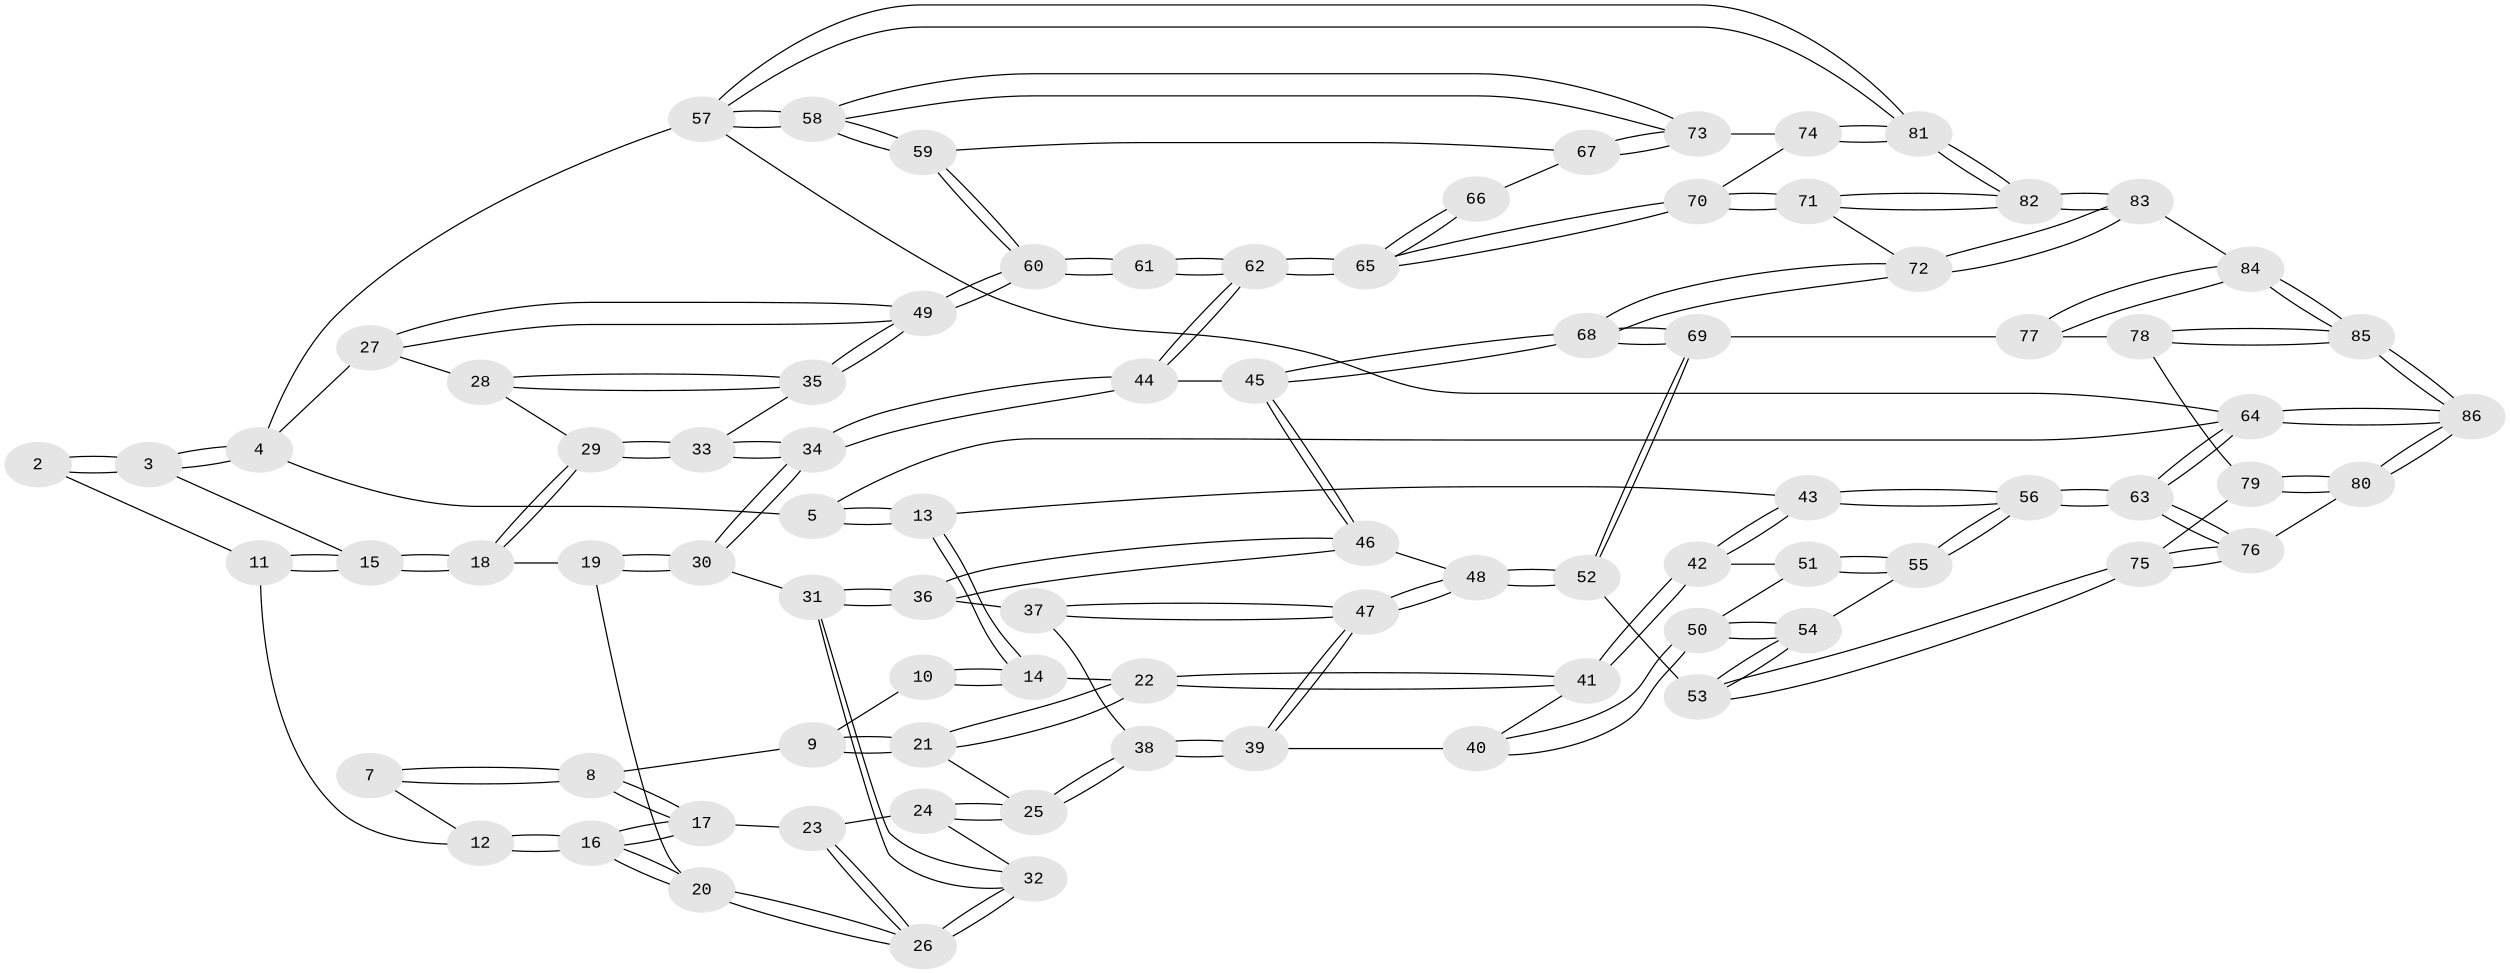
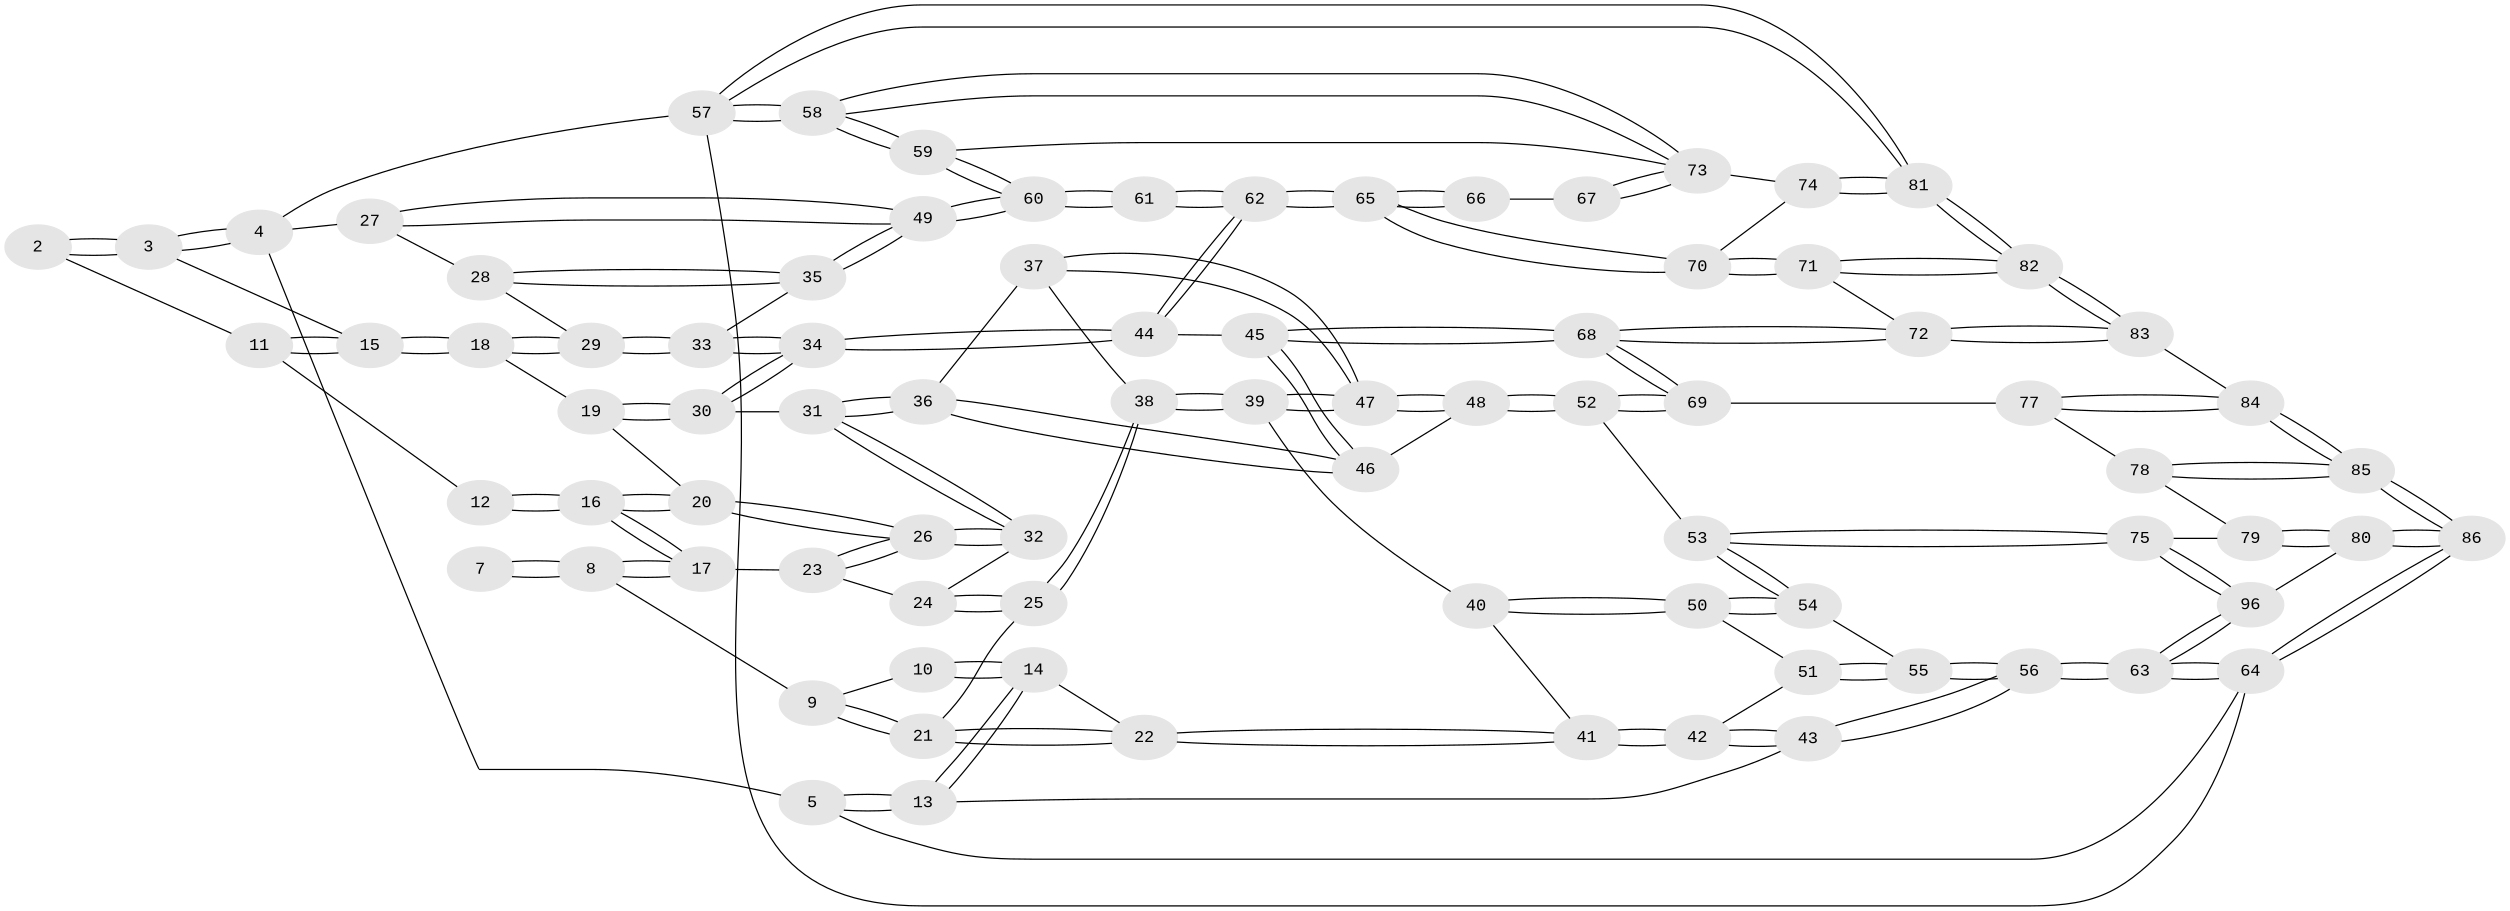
edge "59" -- "67": now "59" -- "73"
node "76": label "76" -> "96"
edge "7" -- "12": removed
